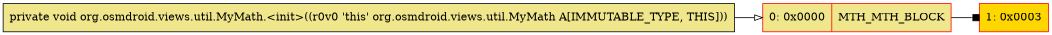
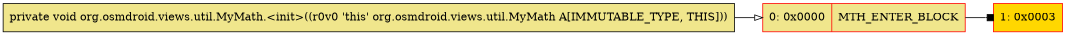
node "0: 0x0000": text "MTH_MTH_BLOCK" -> "MTH_ENTER_BLOCK"
